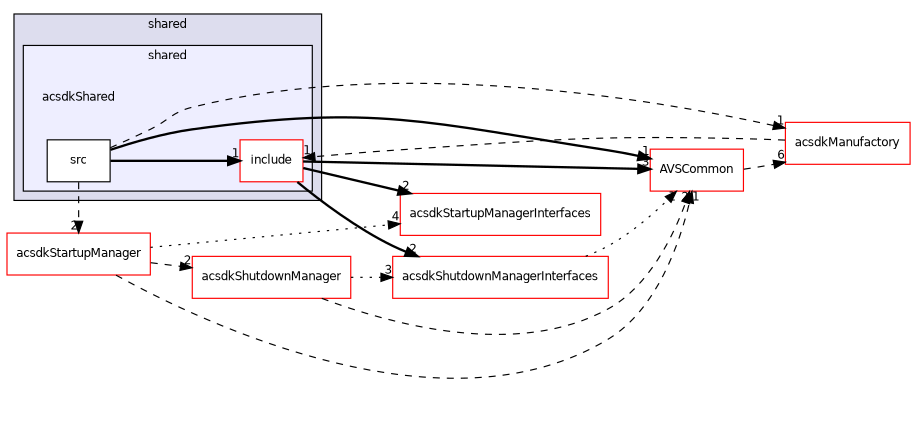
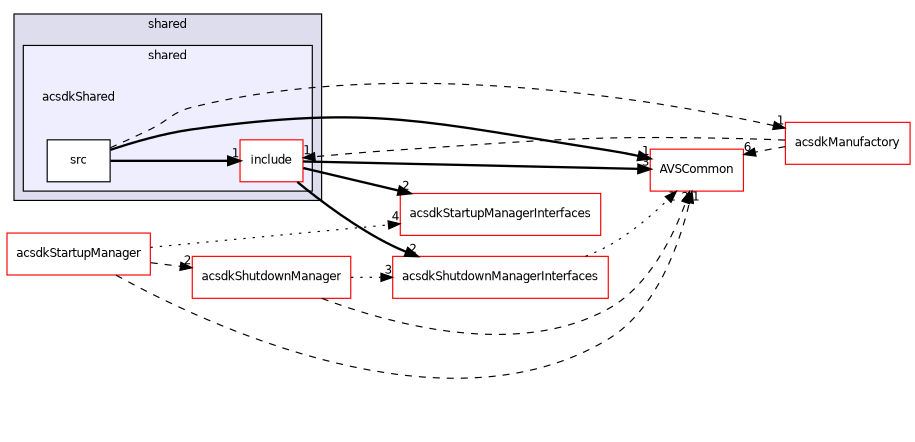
edge "AVSCommon" -> "acsdkManufactory": reversed
edge "src" -> "acsdkStartupManager": removed
